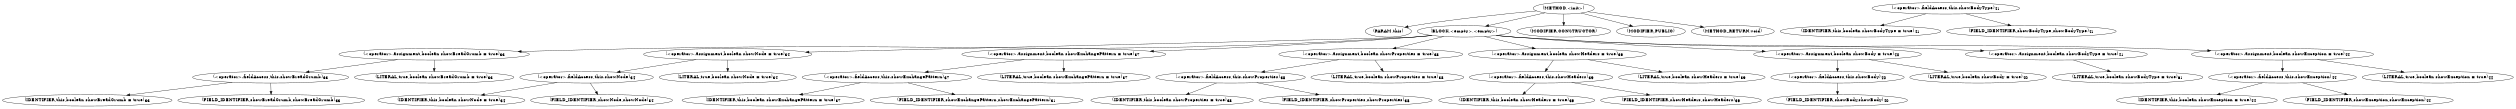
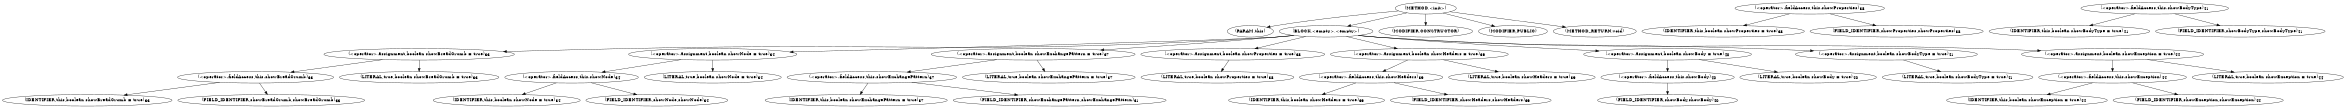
edge "(<operator>.assignment,boolean showProperties = true)" -> "(<operator>.fieldAccess,this.showProperties)": removed
node "(LITERAL,true,boolean showBodyType = true)": text "61" -> "41"
